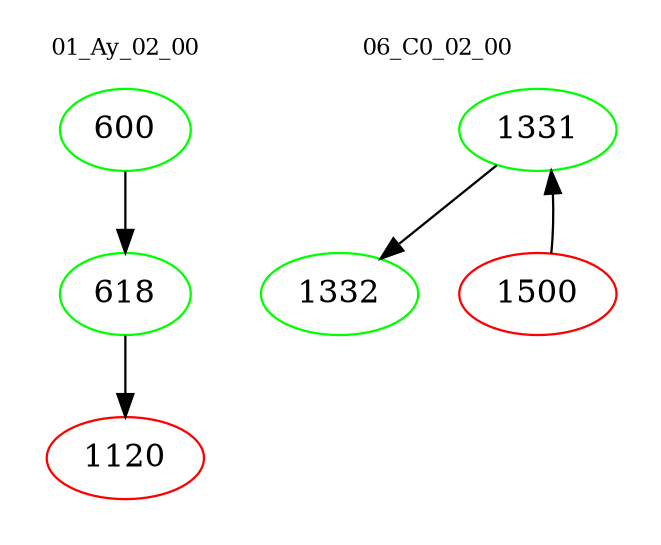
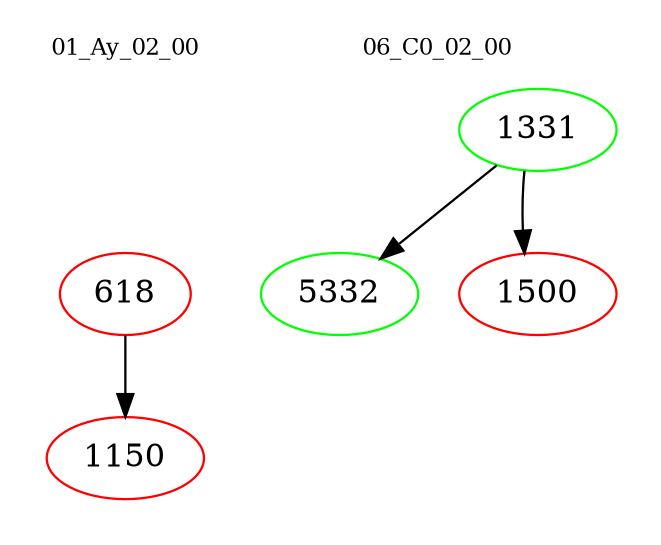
node "600": removed
edge "1500" -> "1331": reversed
node "618": color green -> red
node "1332": label "1332" -> "5332"
node "1120": label "1120" -> "1150"
